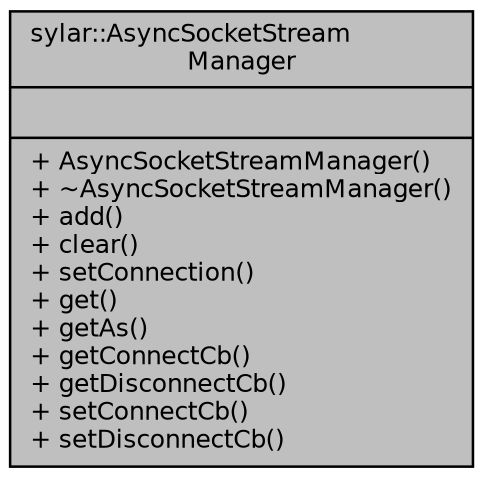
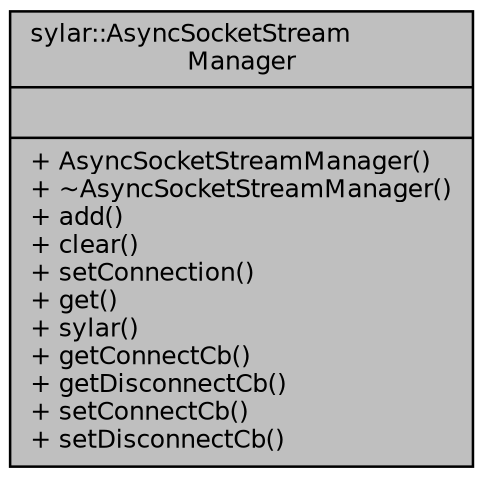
node "sylar::AsyncSocketStream": text "+ getAs()" -> "+ sylar()"
